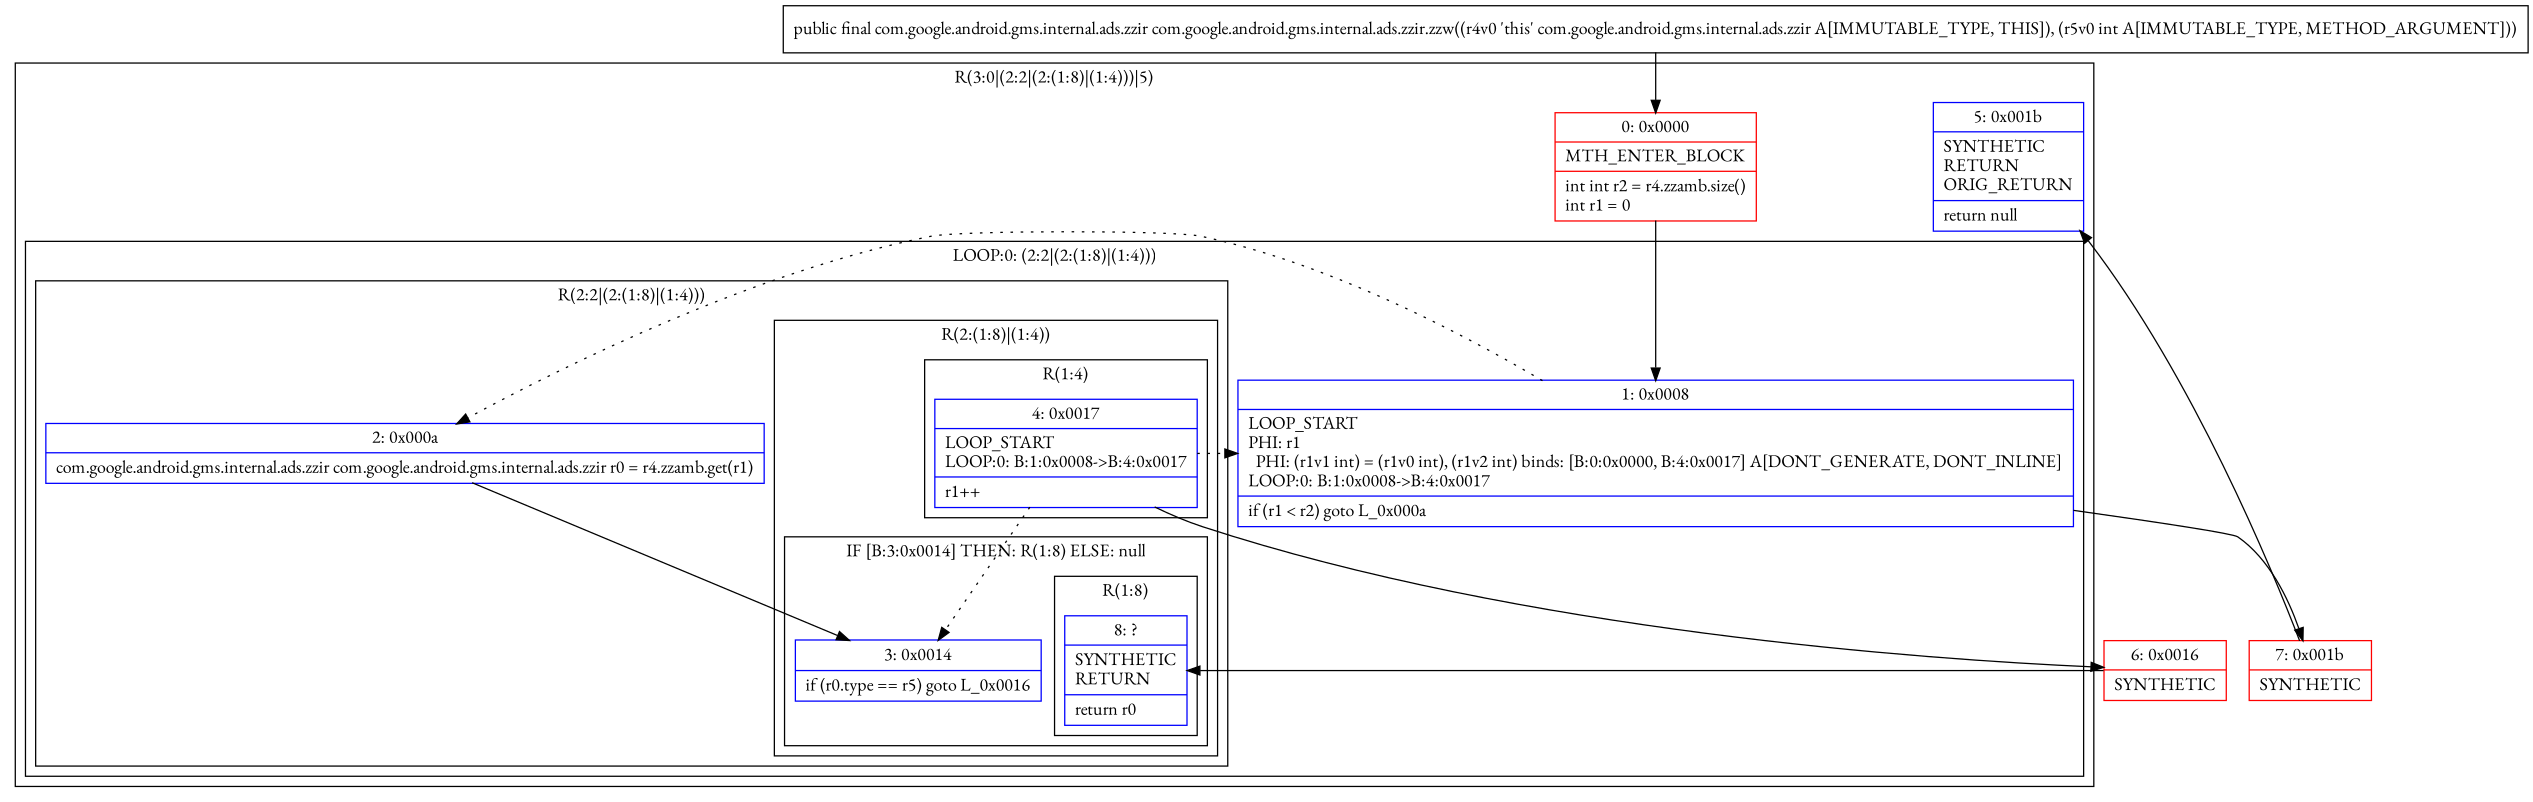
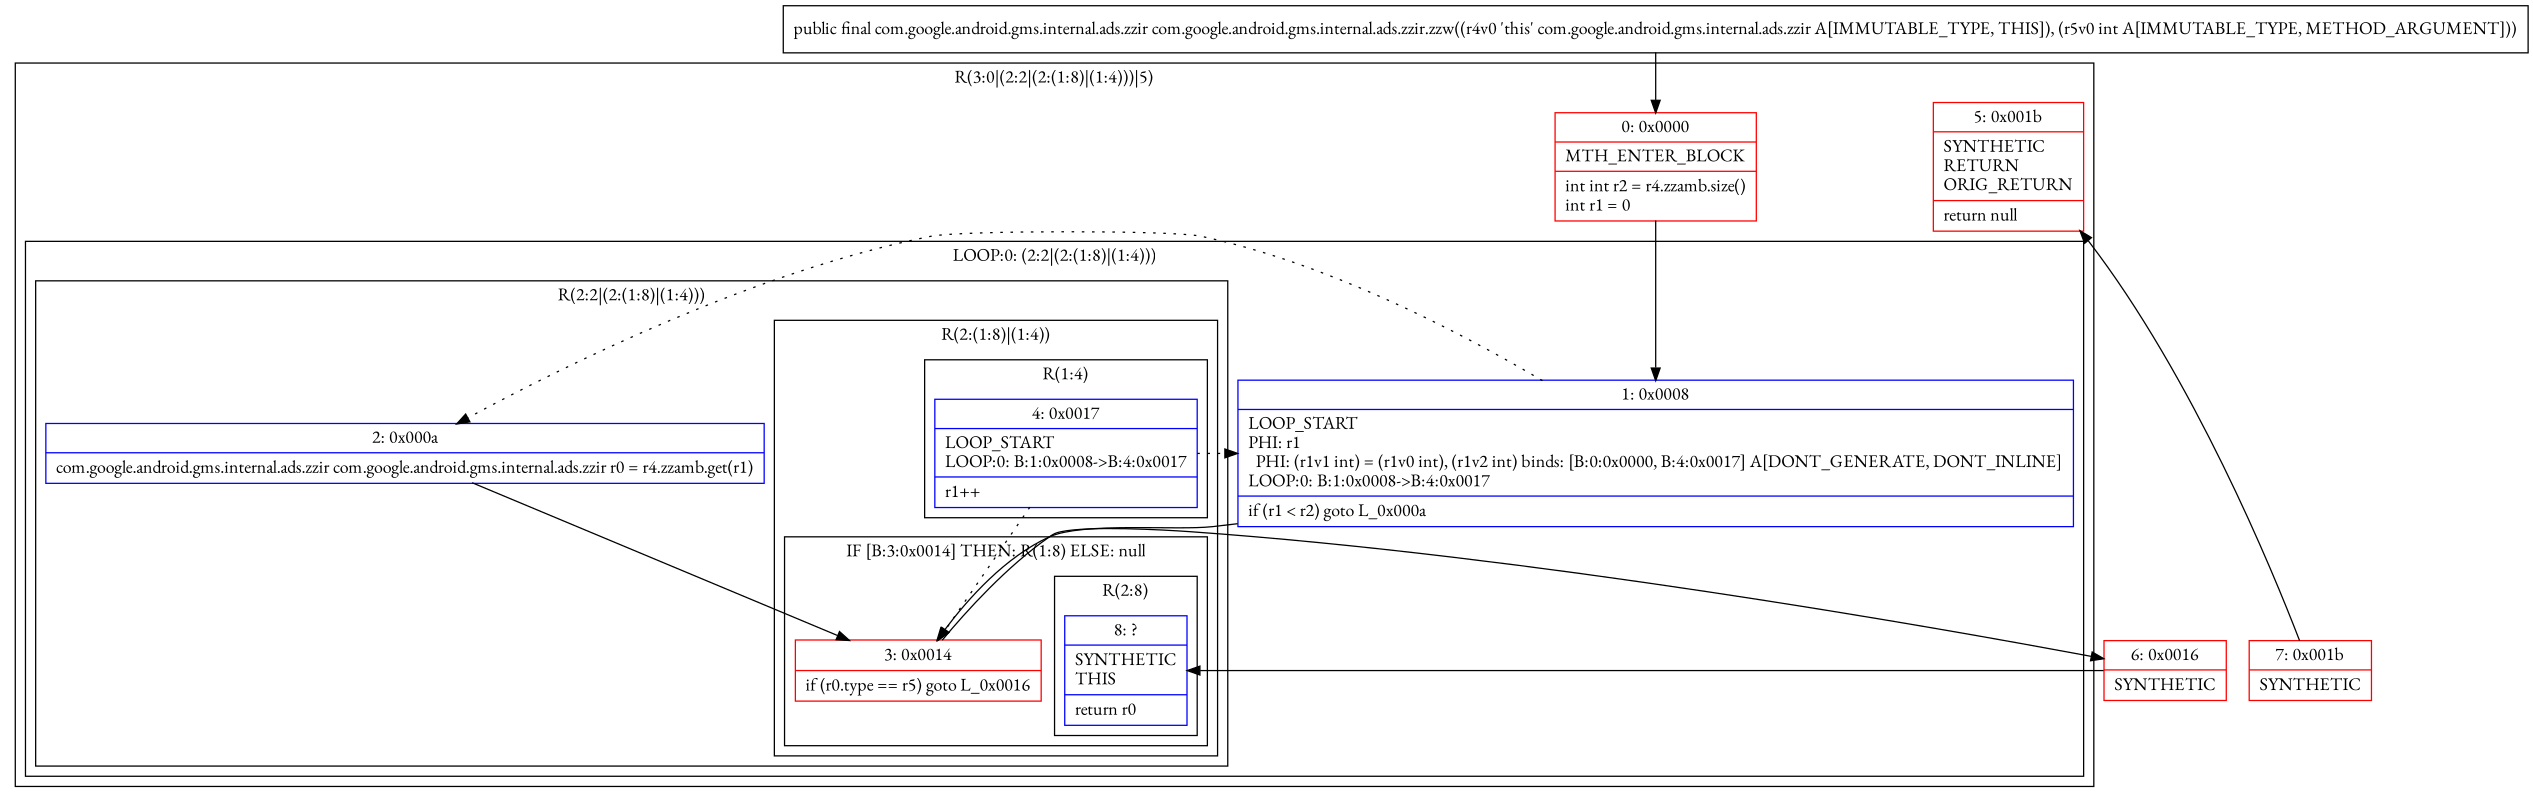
node "5: 0x001b": color blue -> red
edge "1: 0x0008" -> "7: 0x001b": now "1: 0x0008" -> "3: 0x0014"
cluster "R(1:8)": label "R(1:8)" -> "R(2:8)"
edge "4: 0x0017" -> "6: 0x0016": now "3: 0x0014" -> "6: 0x0016"
node "3: 0x0014": color blue -> red
node "8: ?": text "RETURN" -> "THIS"
